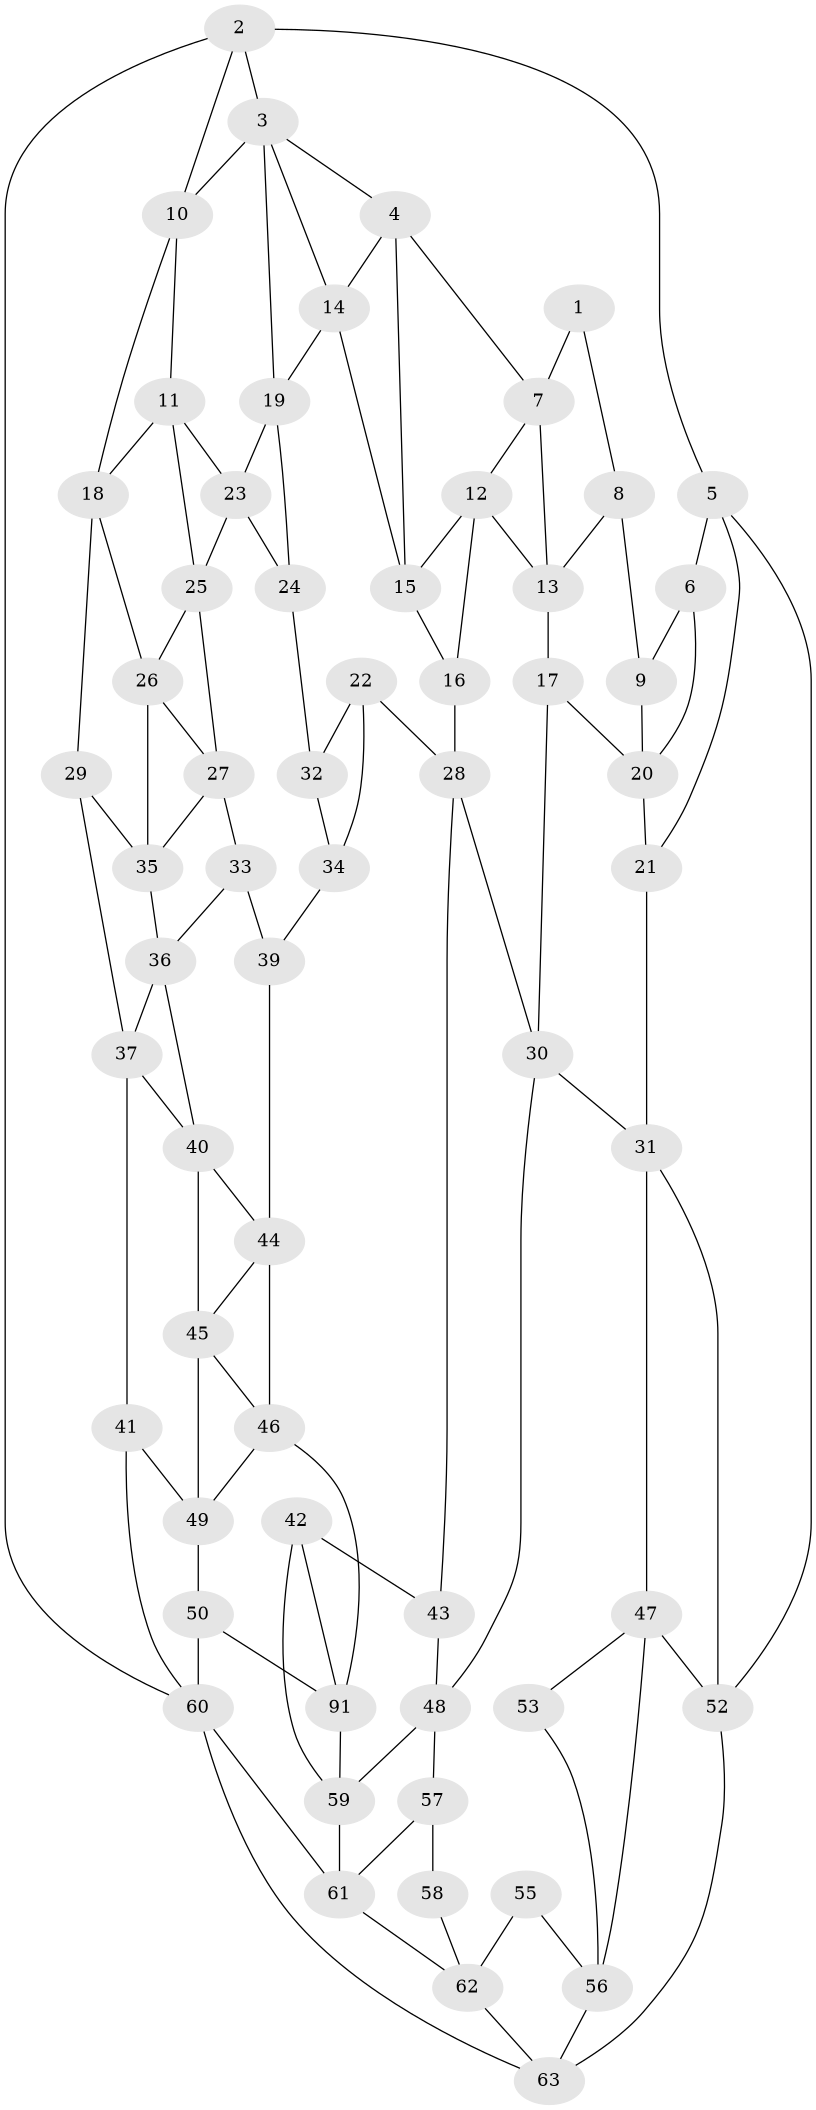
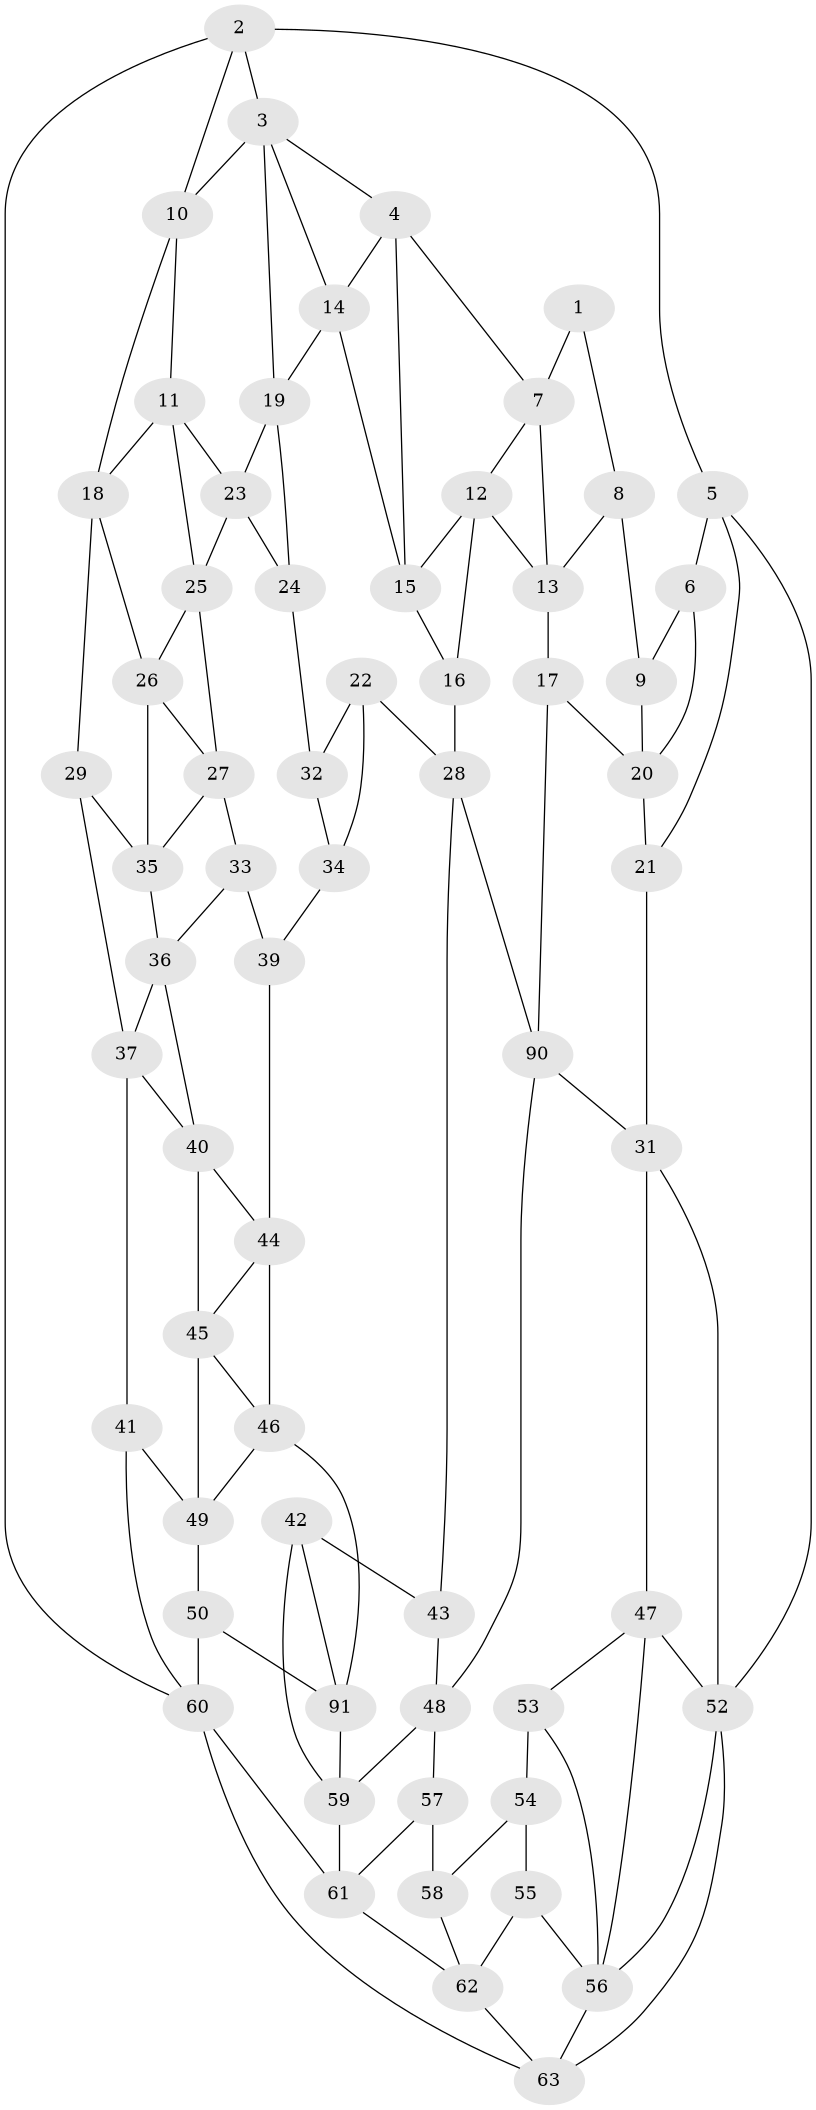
node "30": label "30" -> "90"
node "54": added
edge "52" -- "56": added
